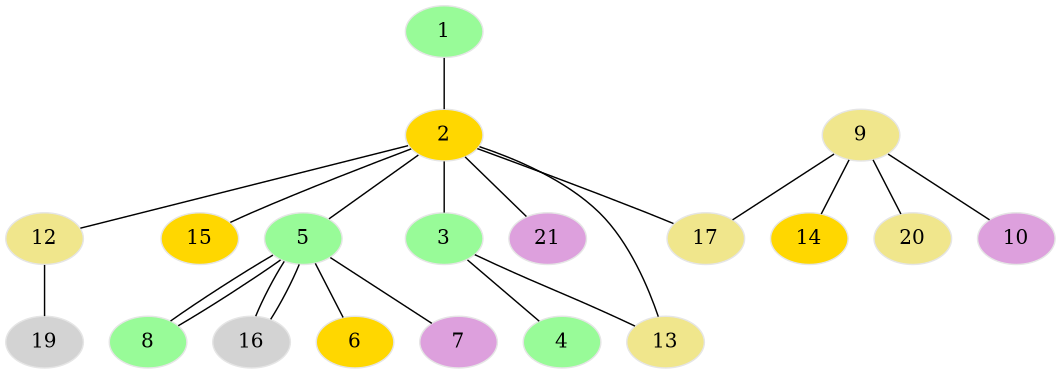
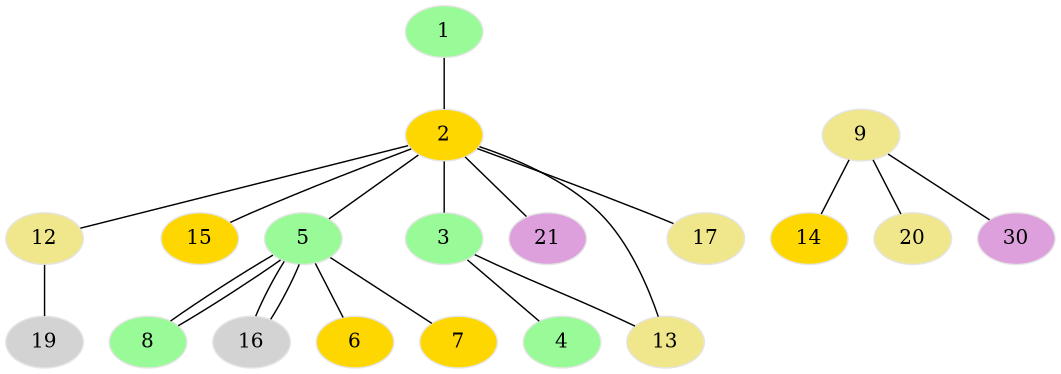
edge "9" -- "17": removed
node "10": label "10" -> "30"
node "7": fillcolor plum -> gold
